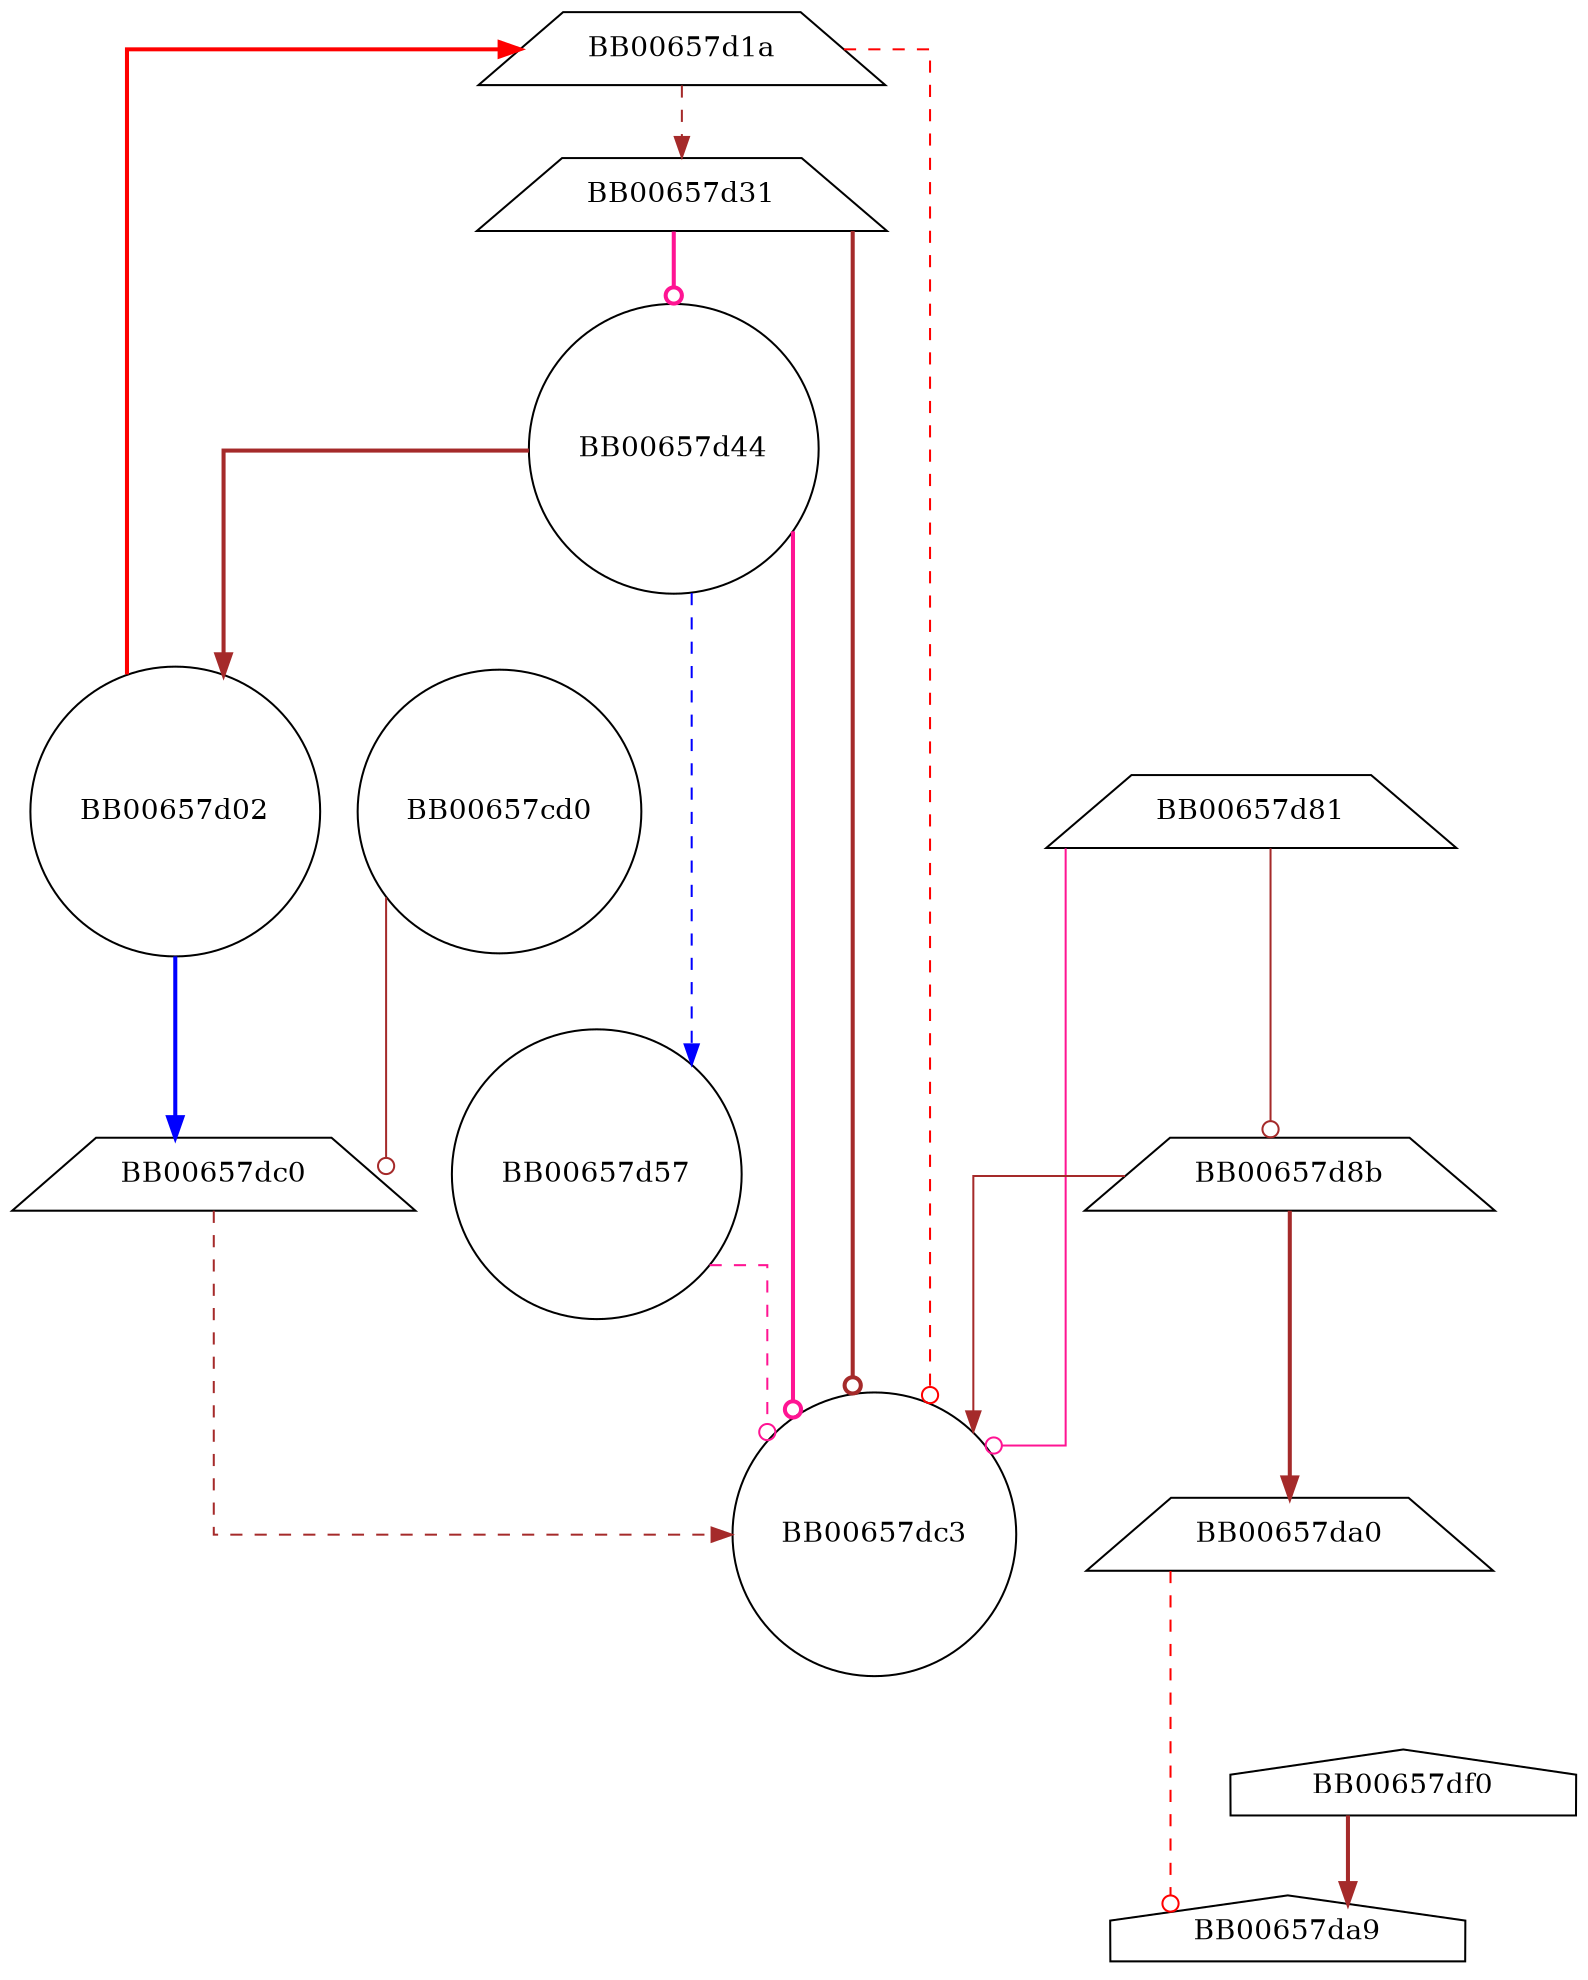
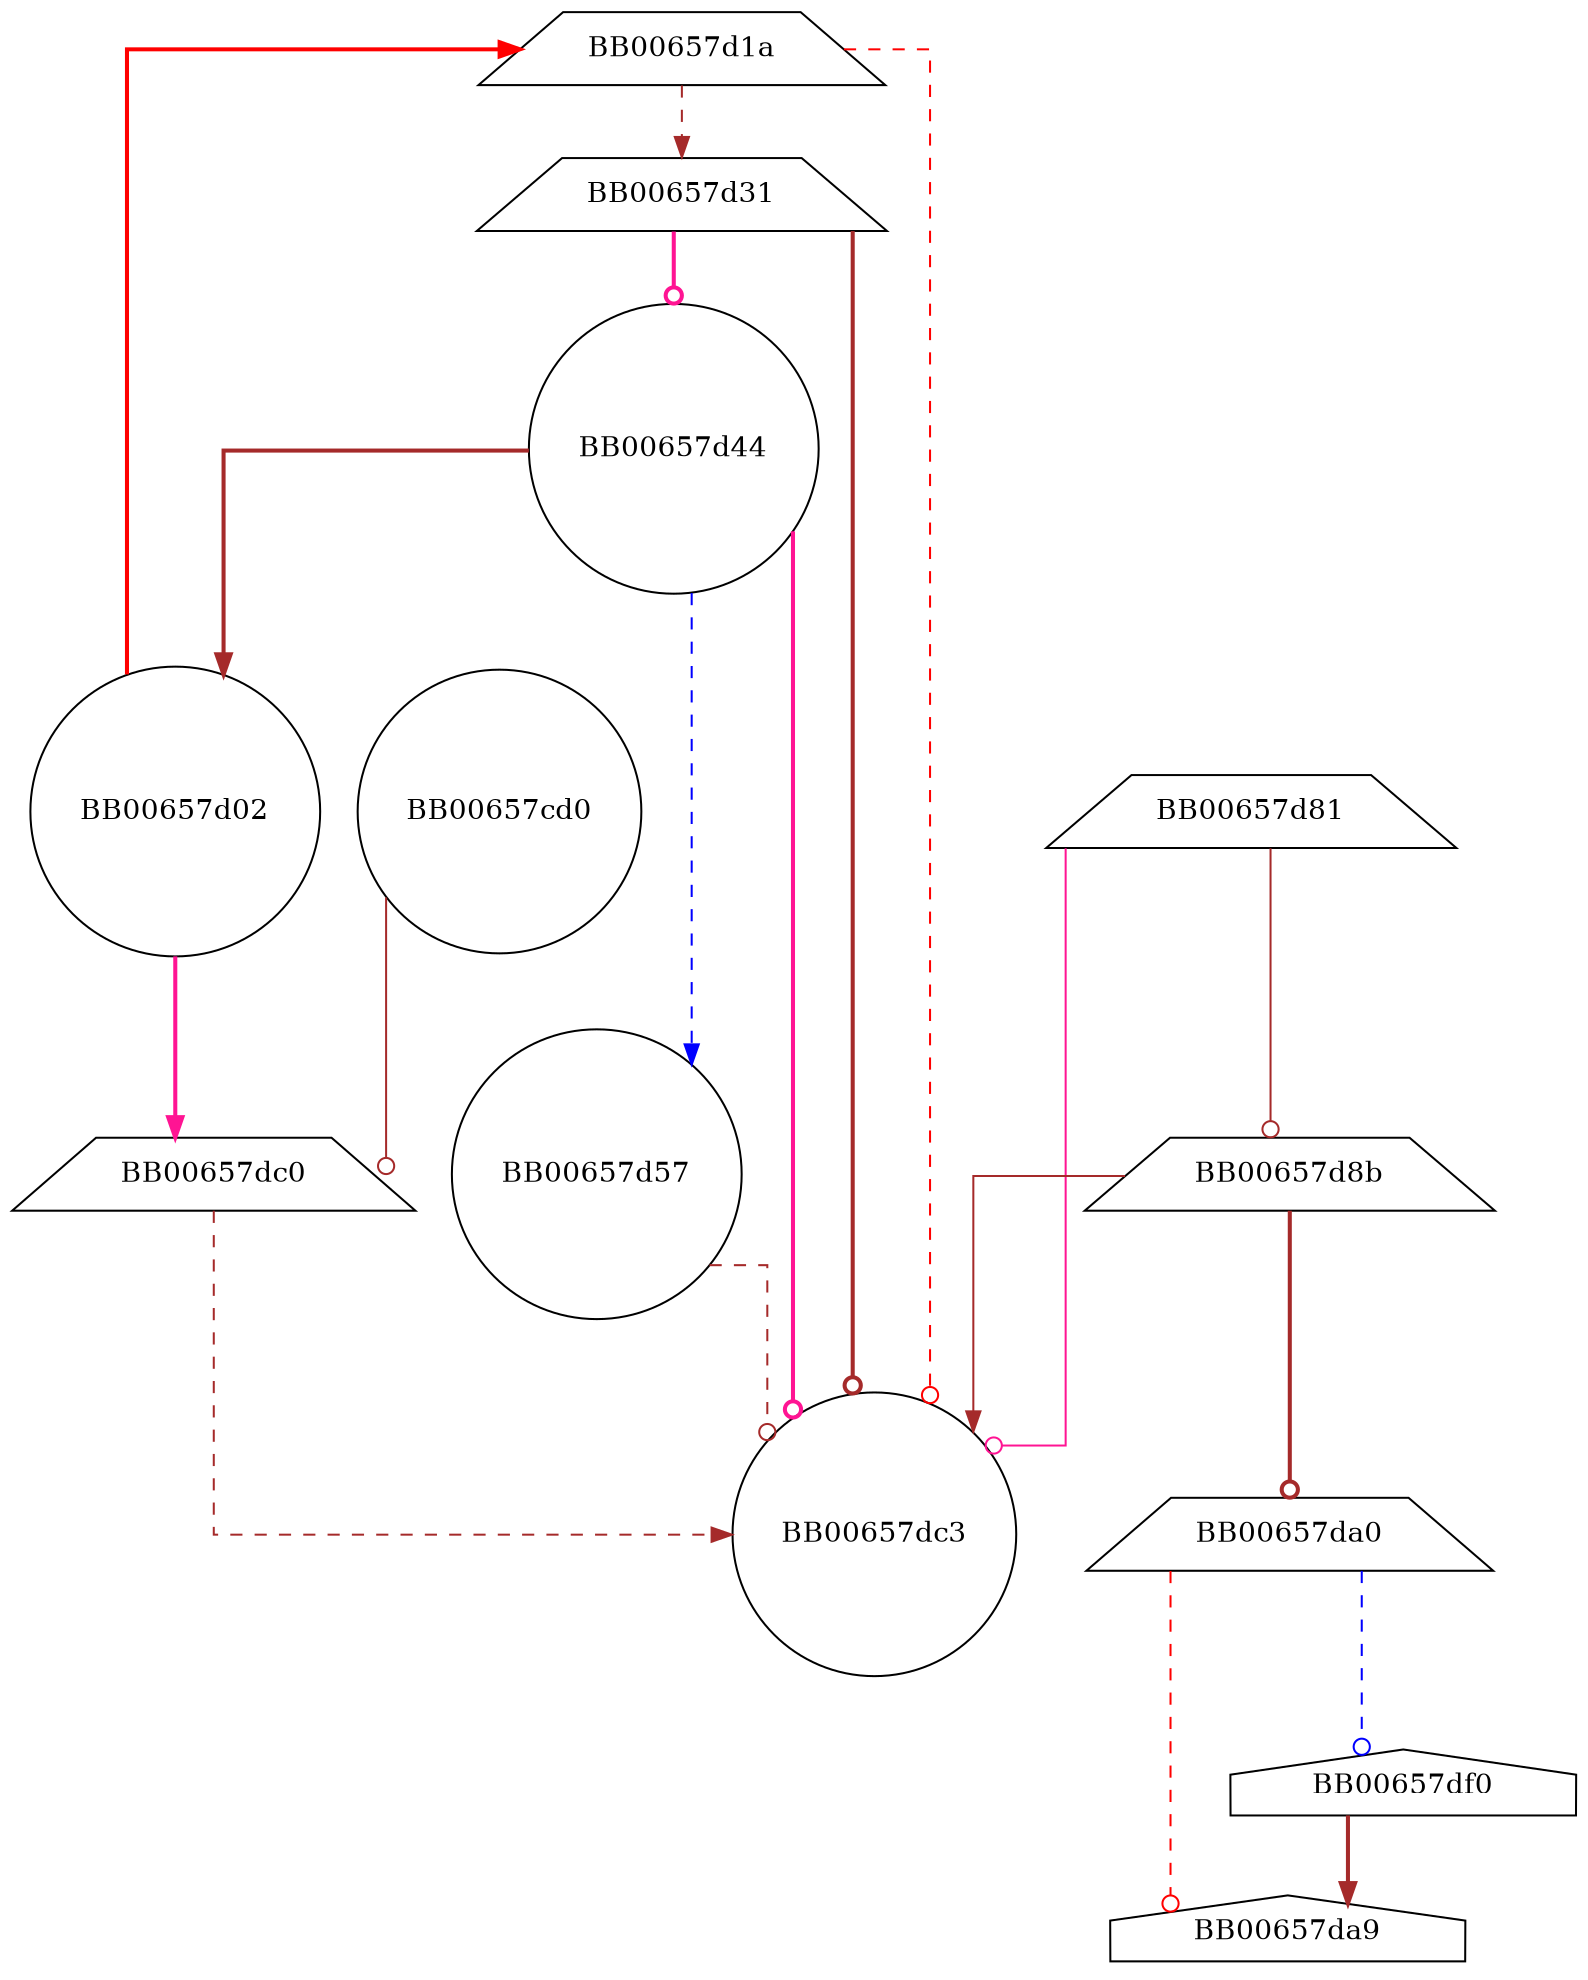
edge "BB00657d02" -> "BB00657dc0": color blue -> deeppink
edge "BB00657d57" -> "BB00657dc3": color deeppink -> brown
edge "BB00657d8b" -> "BB00657da0": arrowhead normal -> odot
edge "BB00657da0" -> "BB00657df0": added
